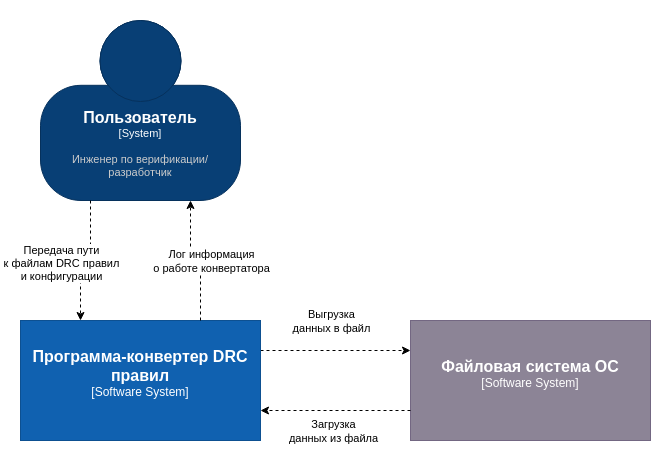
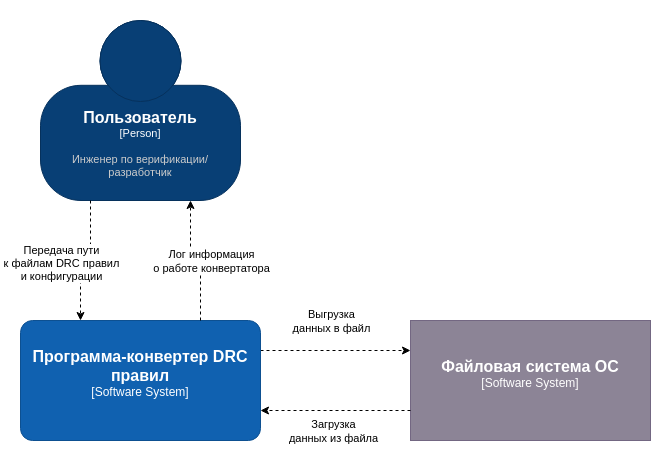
node "Пользователь [System] Инженер по верификации/разработчик": label "Пользователь [System] Инженер по верификации/разработчик" -> "Пользователь [Person] Инженер по верификации/разработчик"
node "Программа-конвертер DRC правил [Software System]": shape rectangle -> rounded rectangle
